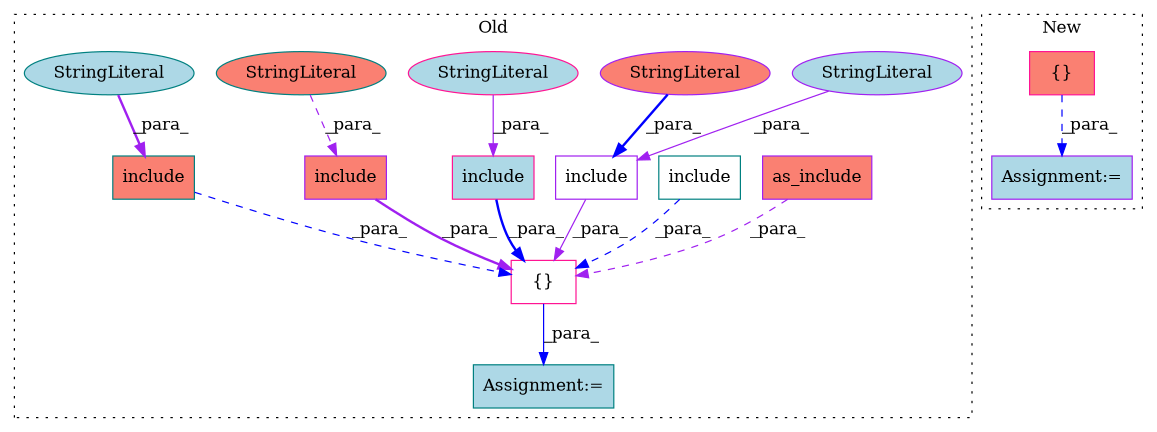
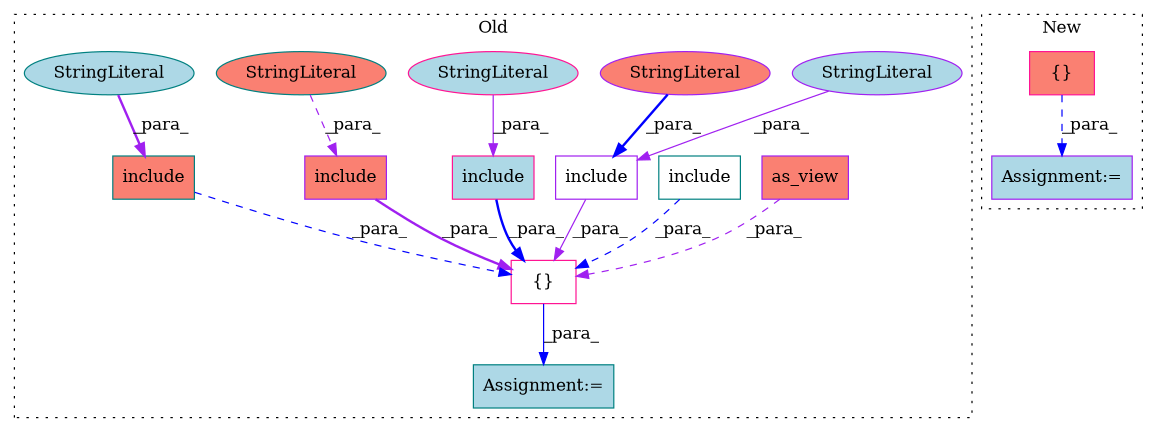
node "as_include": label "as_include" -> "as_view"
